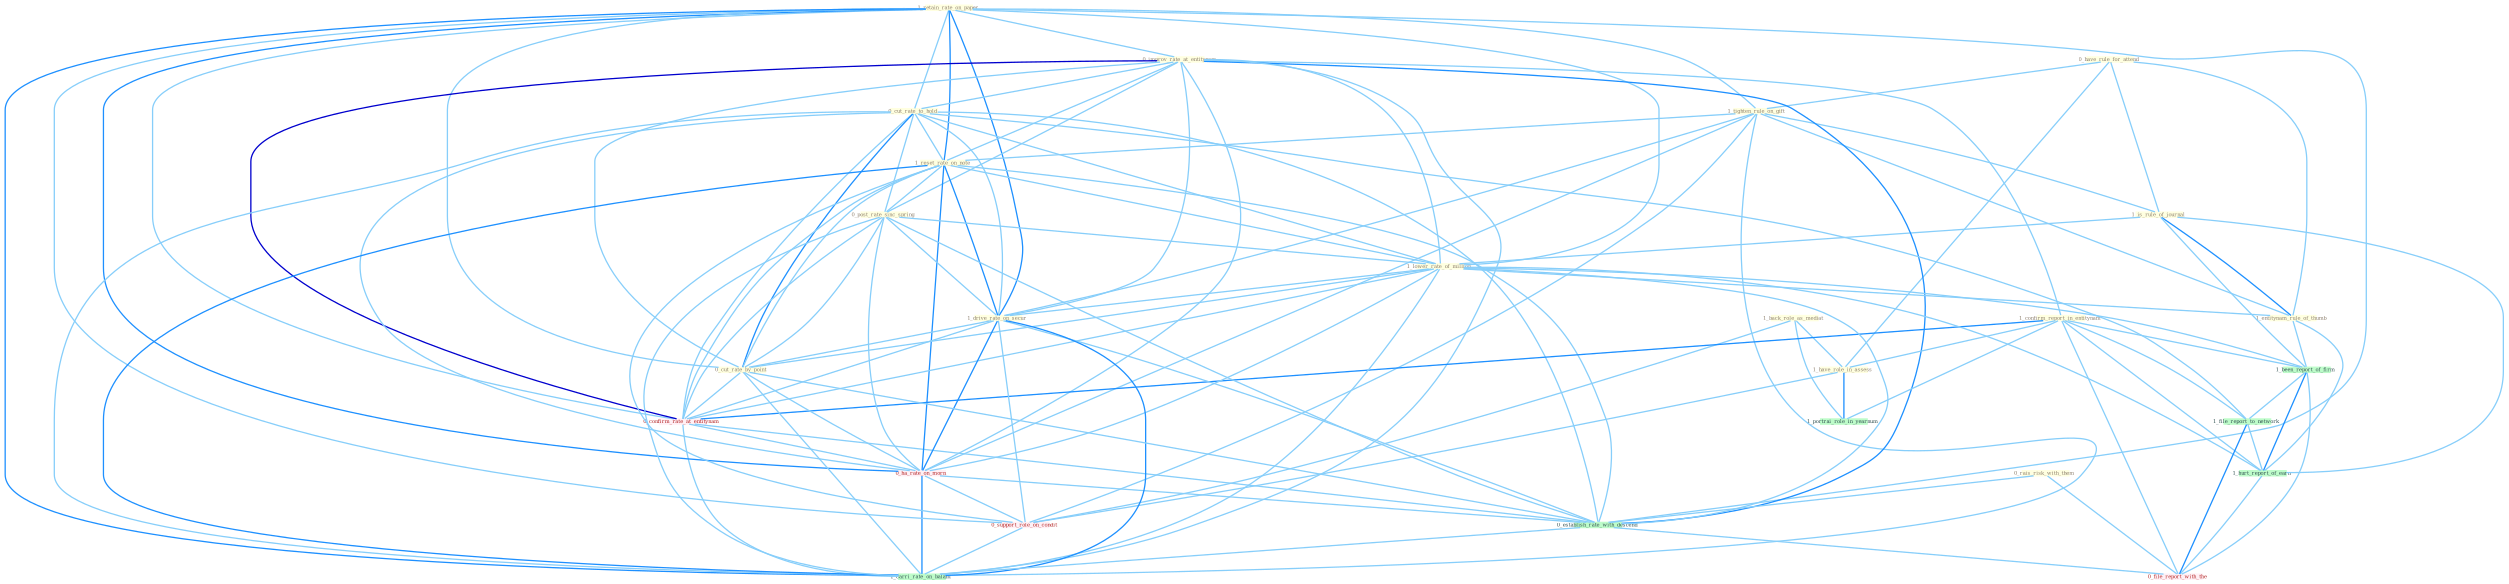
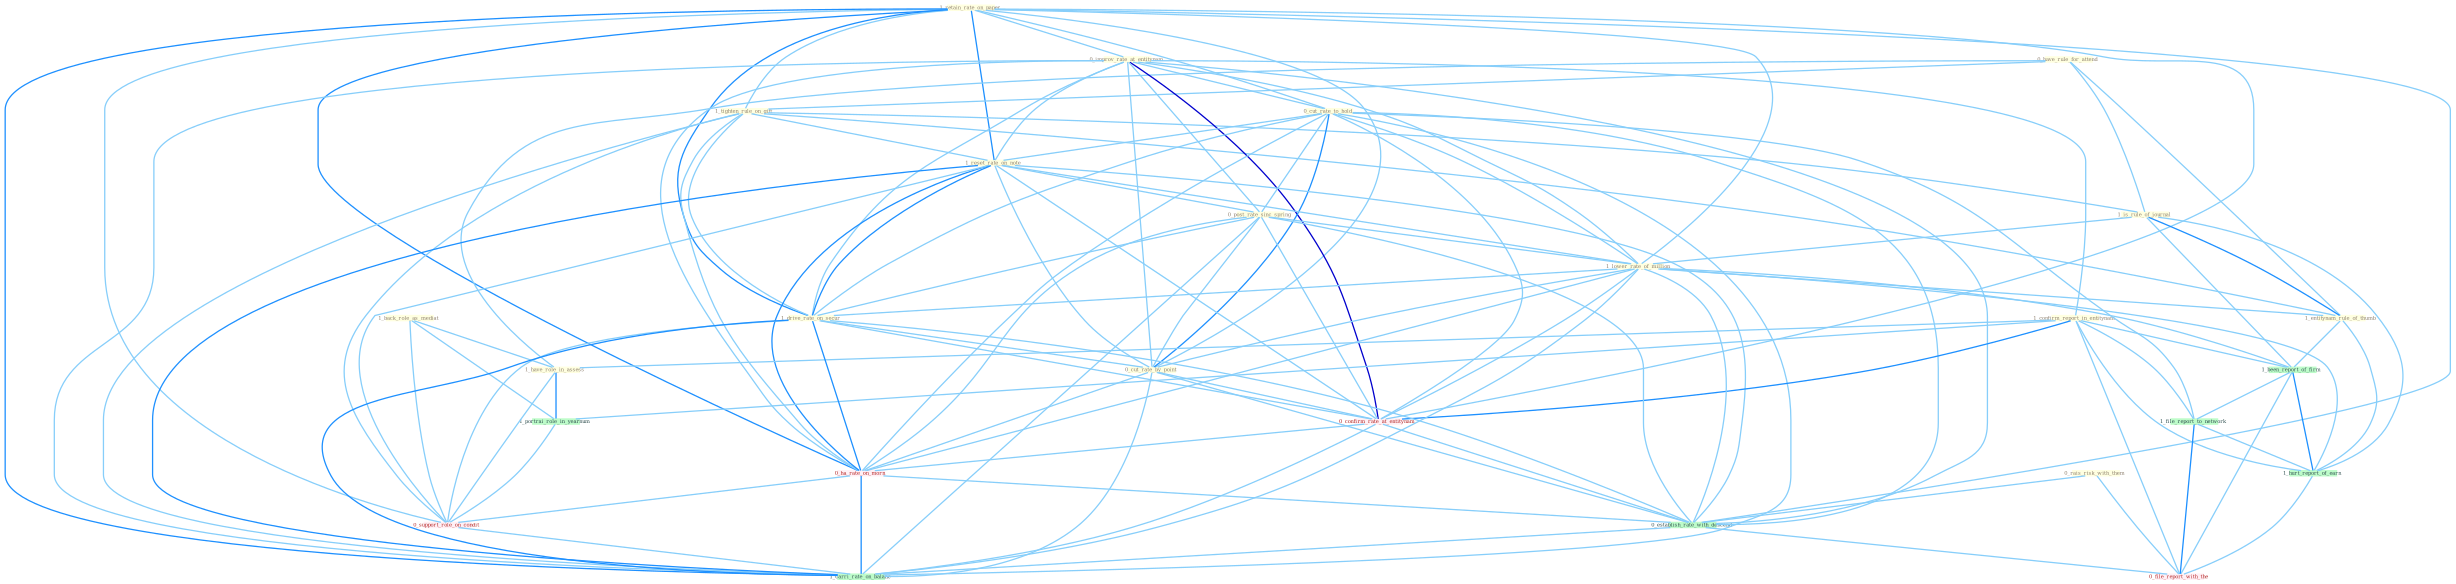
edge "0_improv_rate_at_entitynam" -- "0_establish_rate_with_descend": color #1e90ff -> #87cefa
edge "1_portrai_role_in_yearnum" -- "0_support_role_on_condit": added
